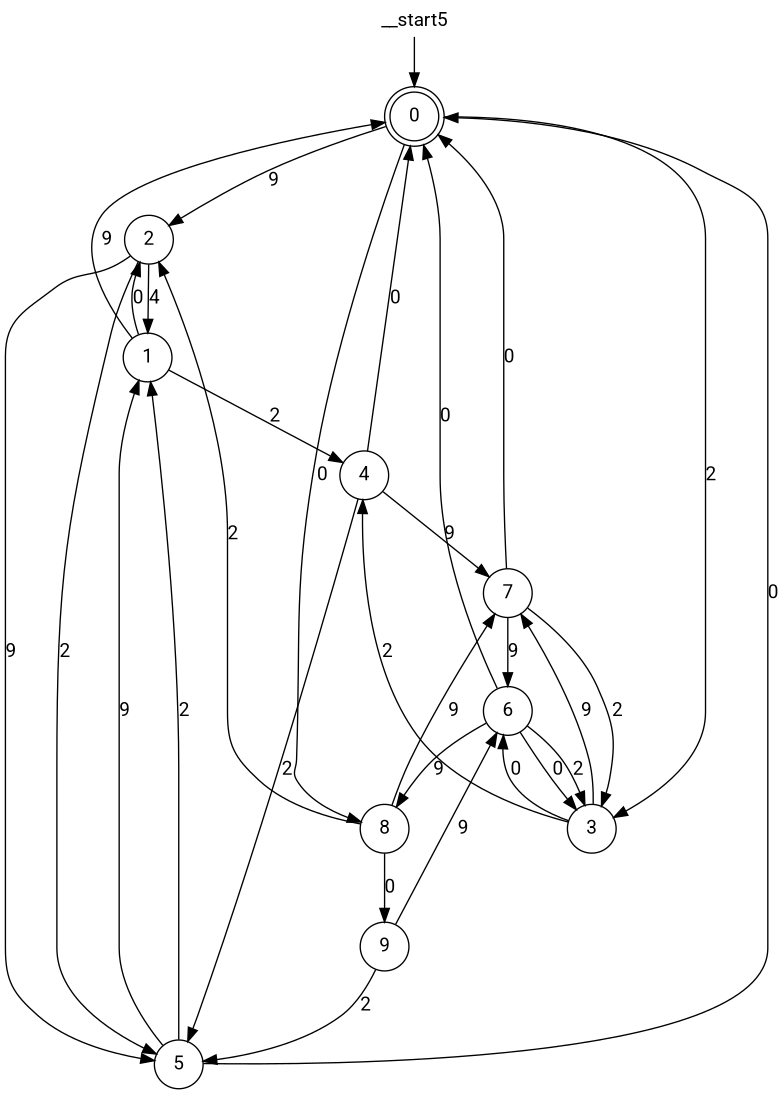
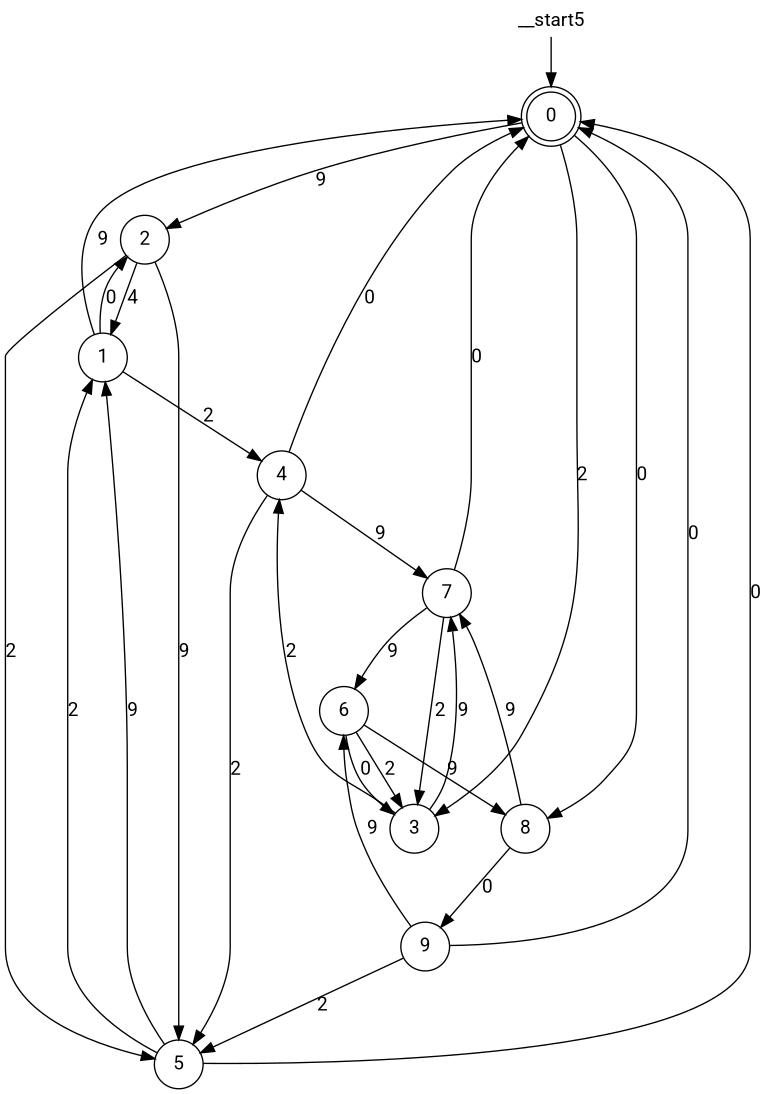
edge "6" -> "0": now "9" -> "0"
edge "8" -> "2": removed, label "2"
edge "3" -> "6": removed, label "0"
